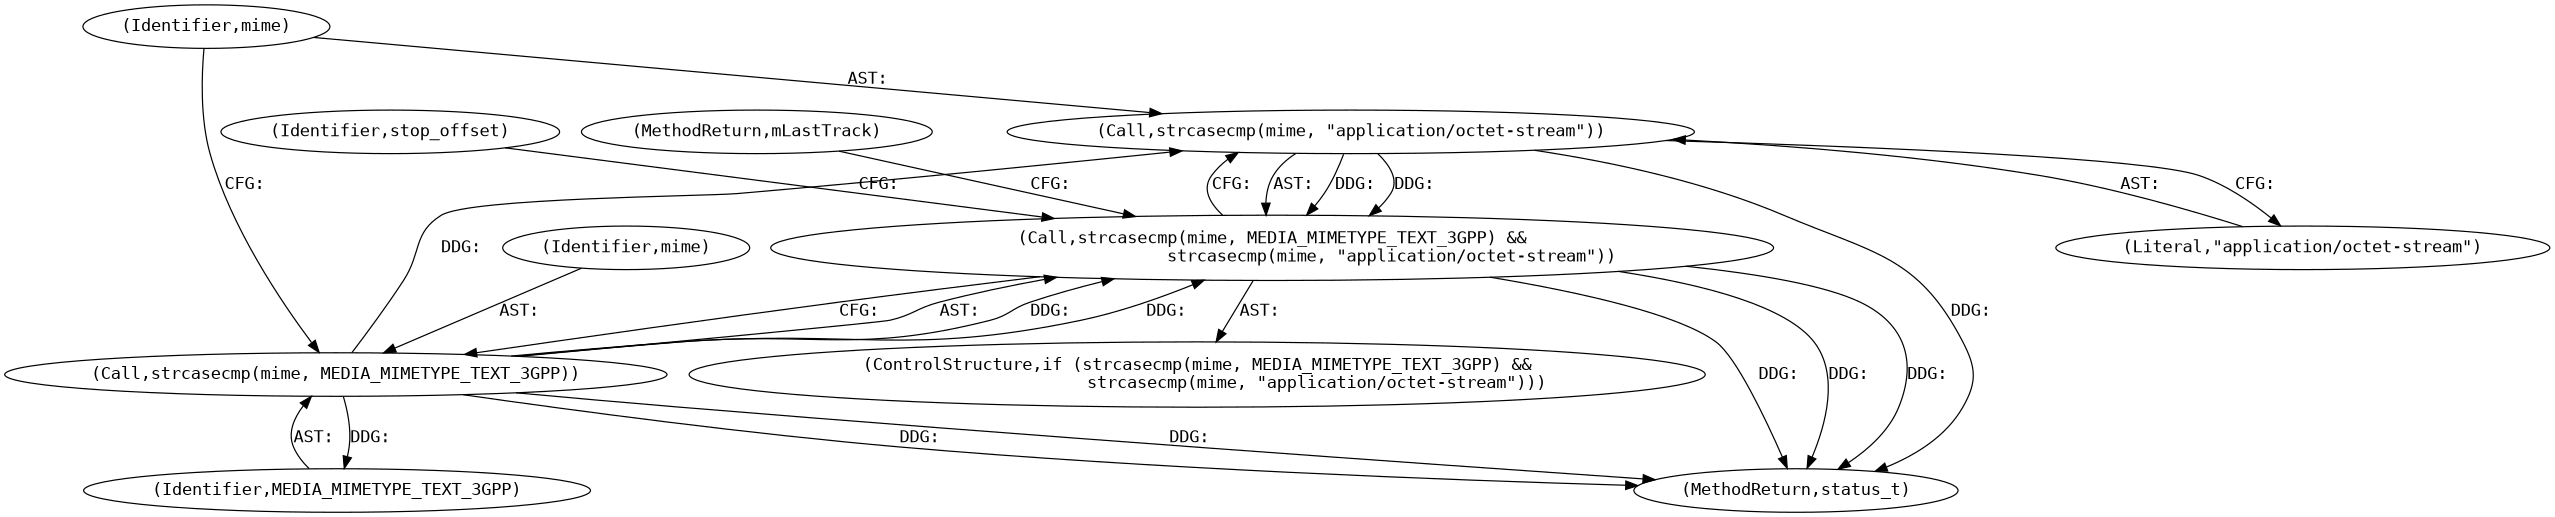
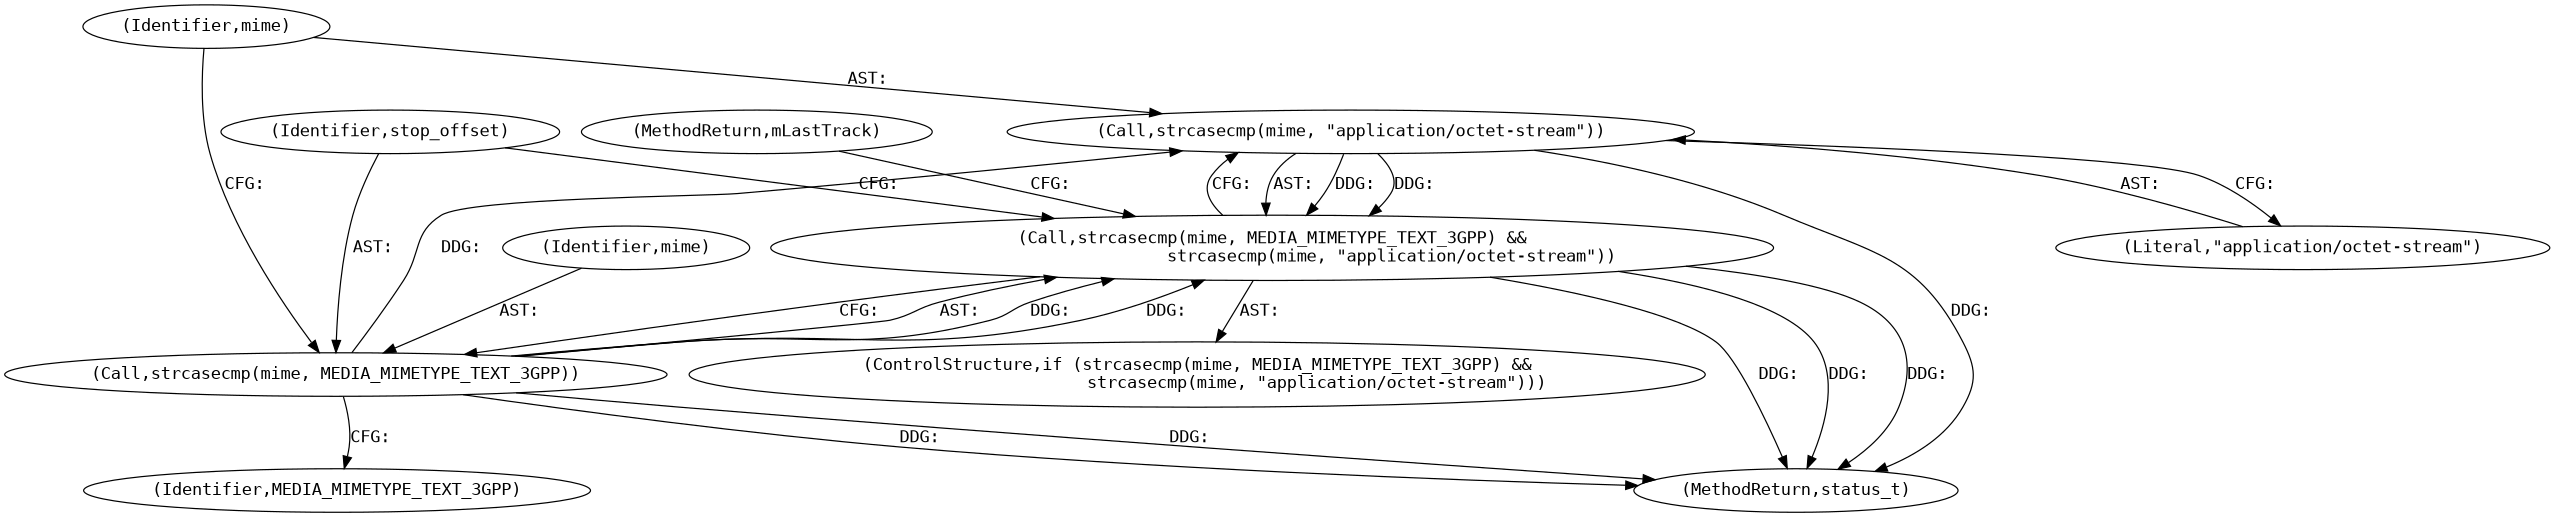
edge "(Call,strcasecmp(mime, MEDIA_MIMETYPE_TEXT_3GPP))" -> "(Identifier,MEDIA_MIMETYPE_TEXT_3GPP)": label "DDG: " -> "CFG: "
edge "(Identifier,MEDIA_MIMETYPE_TEXT_3GPP)" -> "(Call,strcasecmp(mime, MEDIA_MIMETYPE_TEXT_3GPP))": now "(Identifier,stop_offset)" -> "(Call,strcasecmp(mime, MEDIA_MIMETYPE_TEXT_3GPP))"
